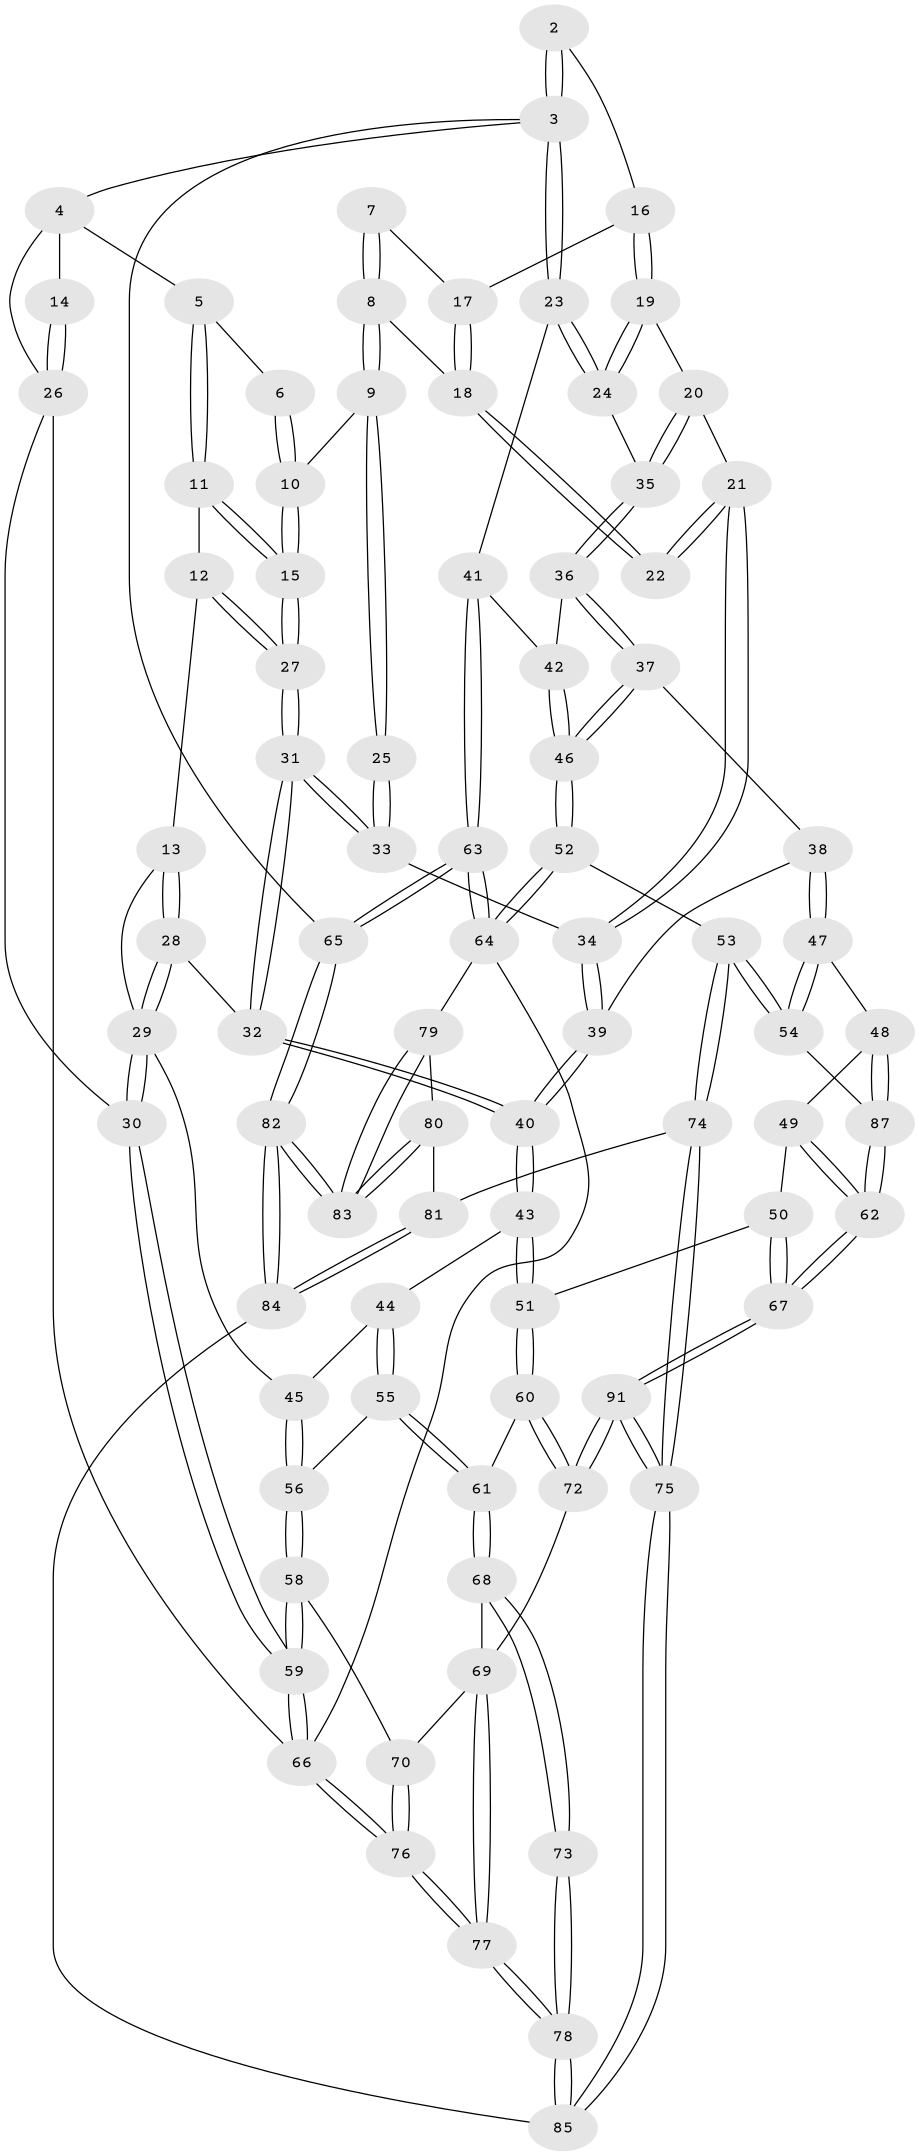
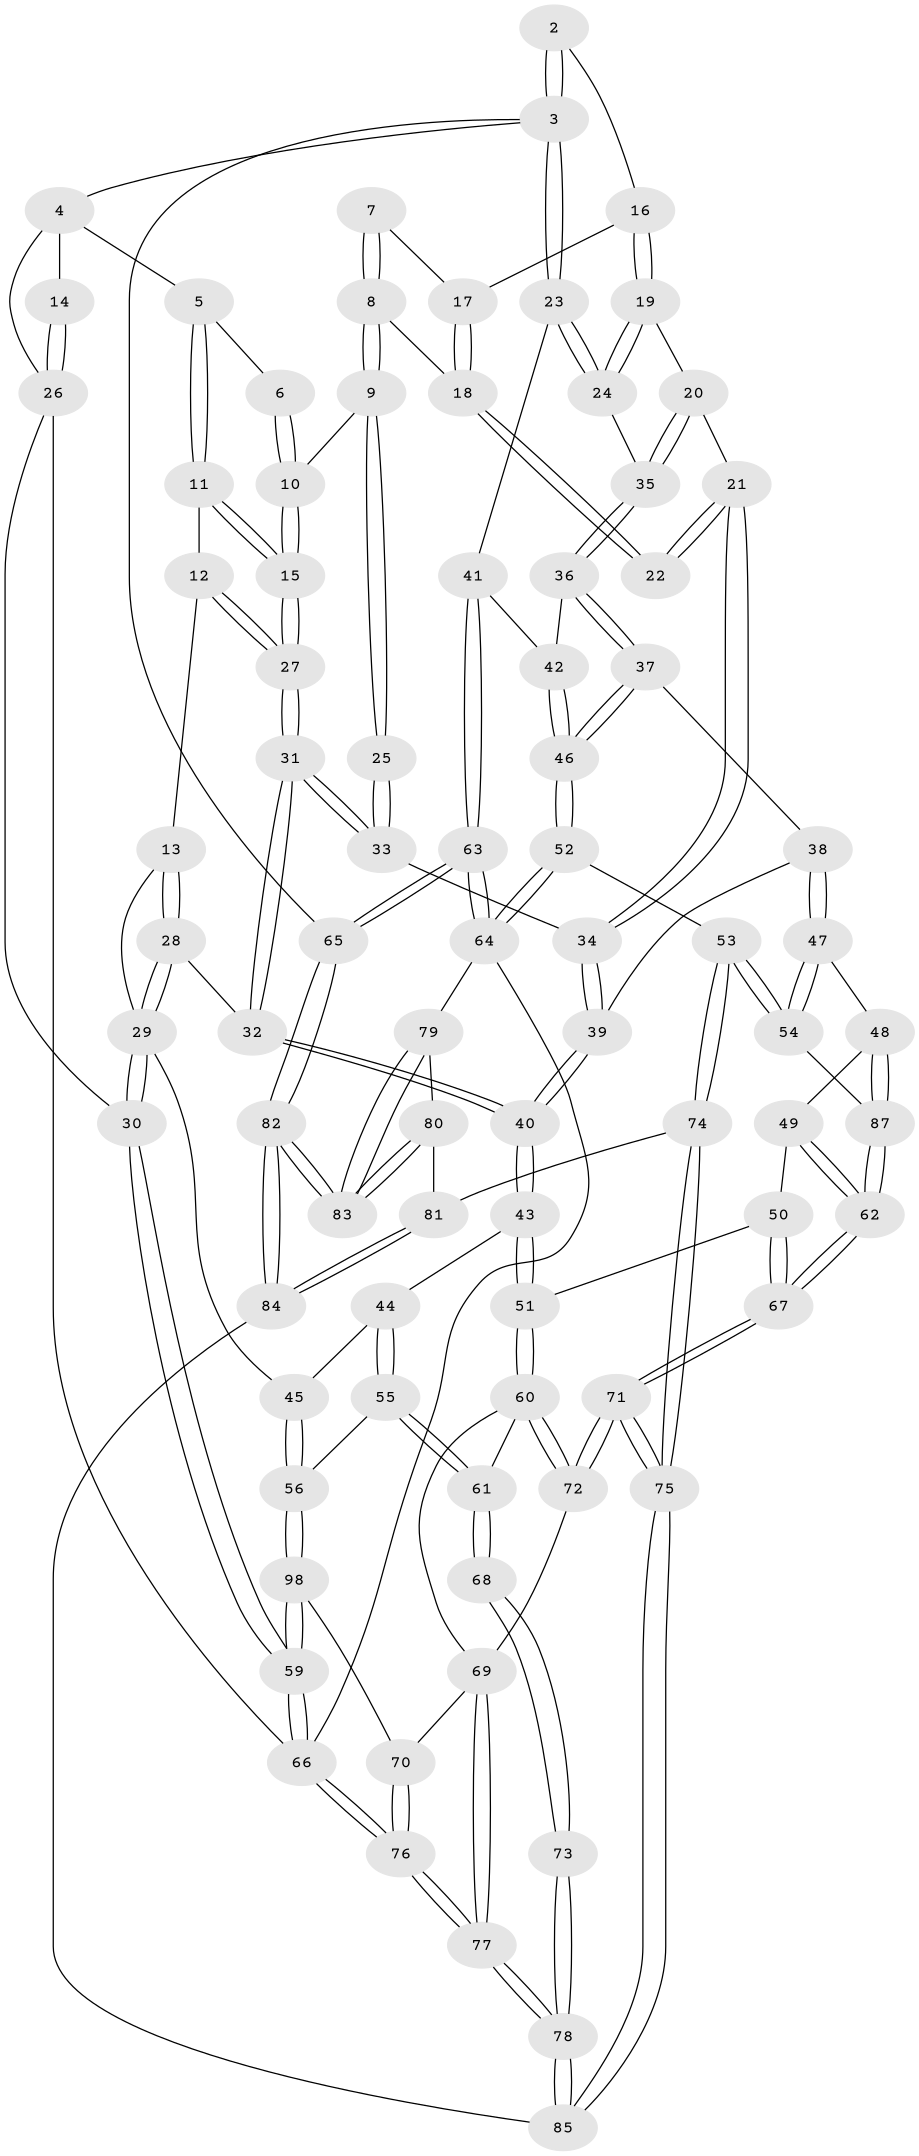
node "91": label "91" -> "71"
node "58": label "58" -> "98"
edge "68" -- "69": now "60" -- "69"
